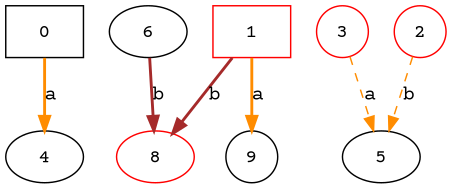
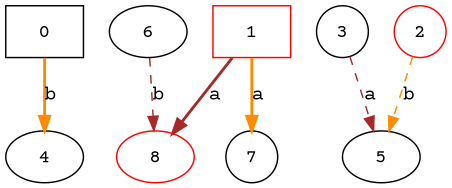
node "3": color red -> black
edge "6" -> "8": style bold -> dashed
edge "3" -> "5": color darkorange -> brown
edge "0" -> "4": label "a" -> "b"
edge "1" -> "8": label "b" -> "a"
node "9": label "9" -> "7"
